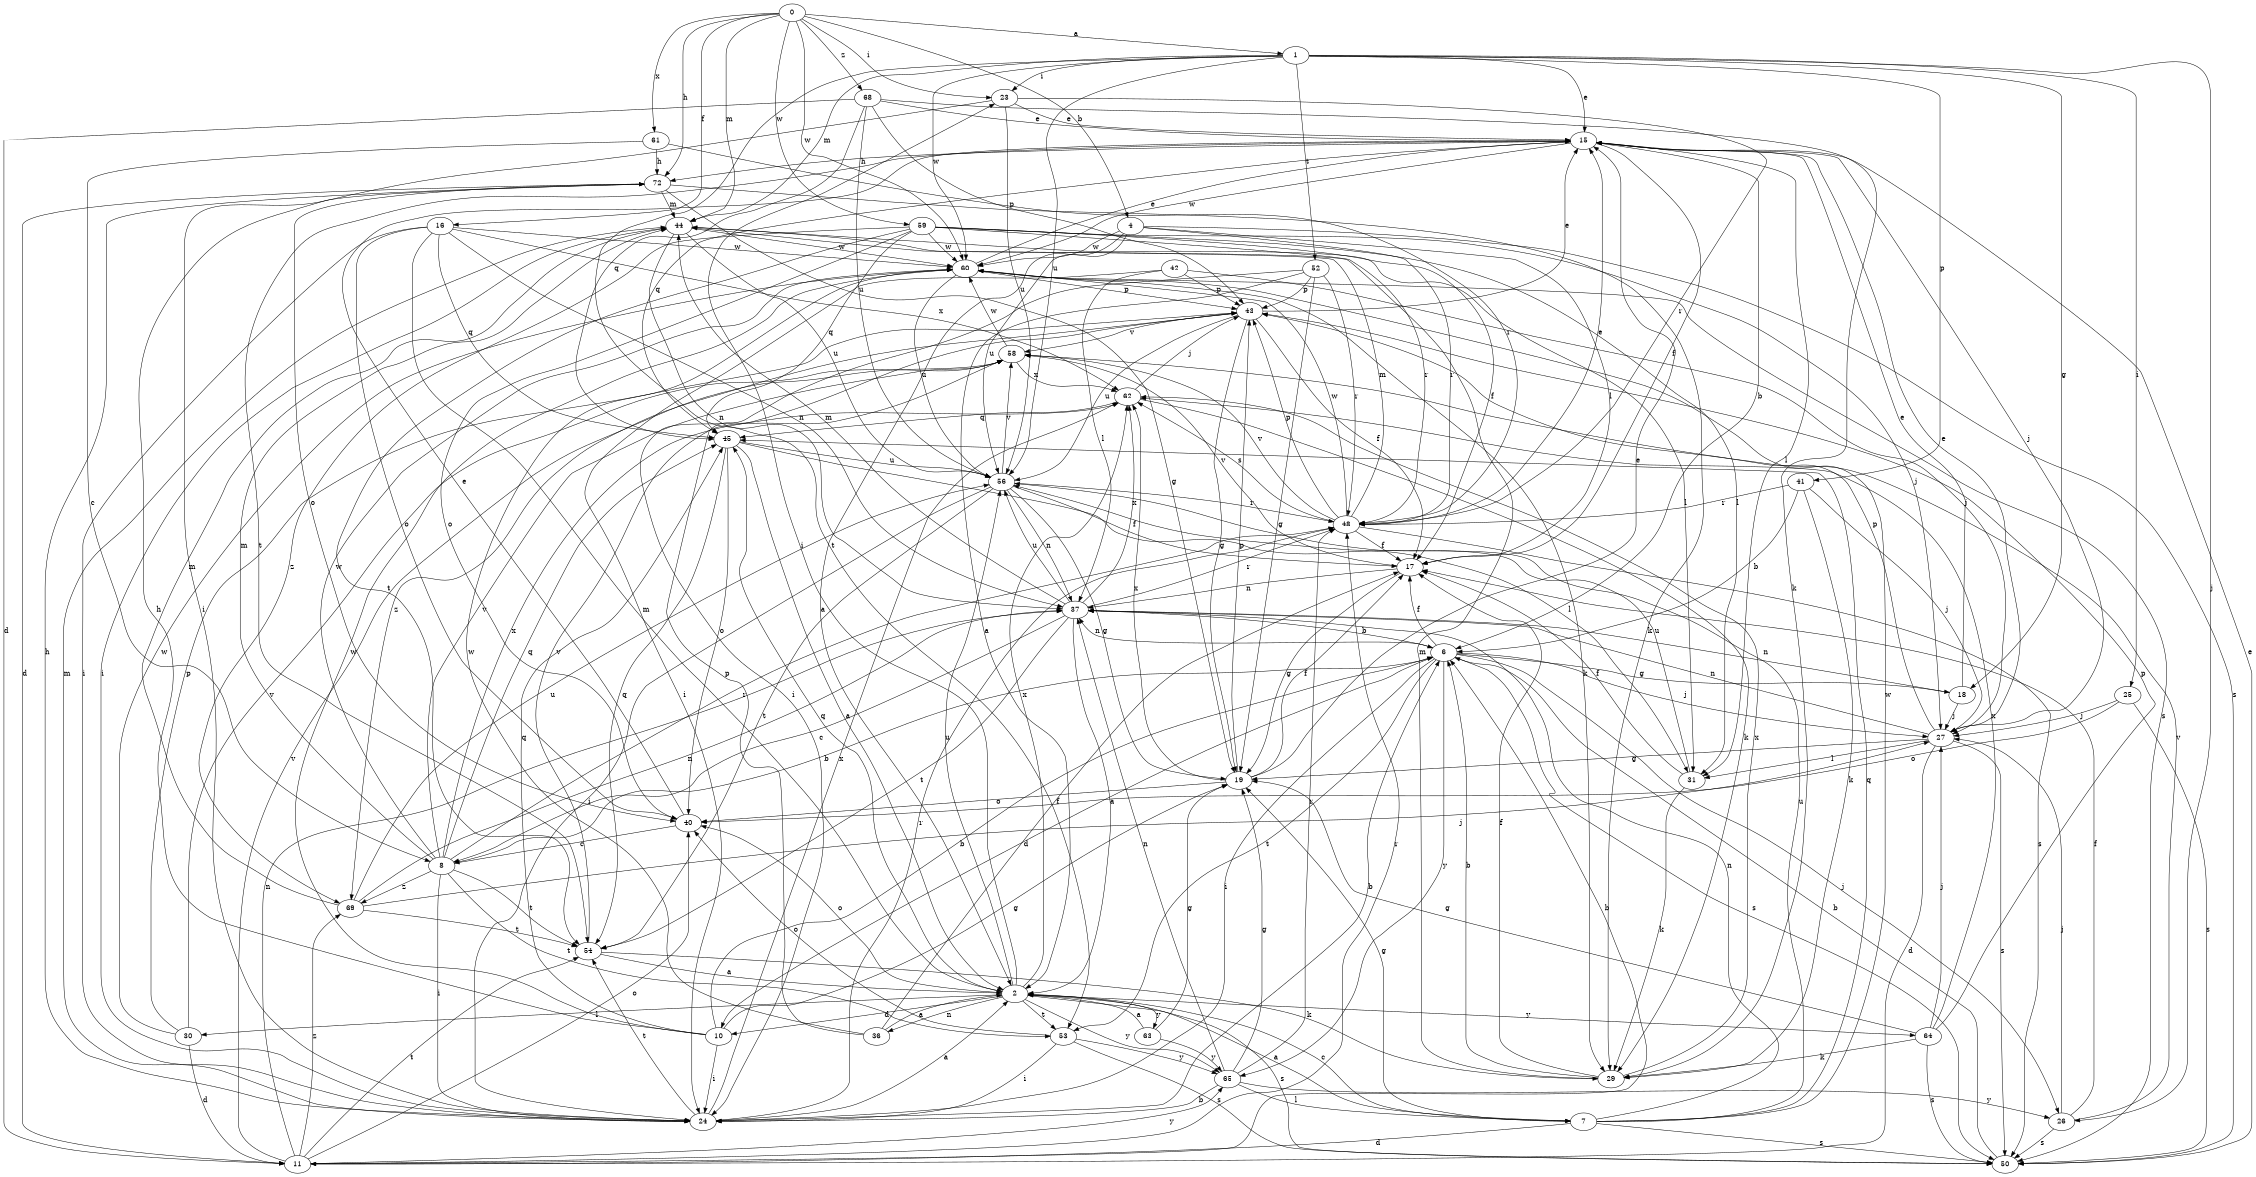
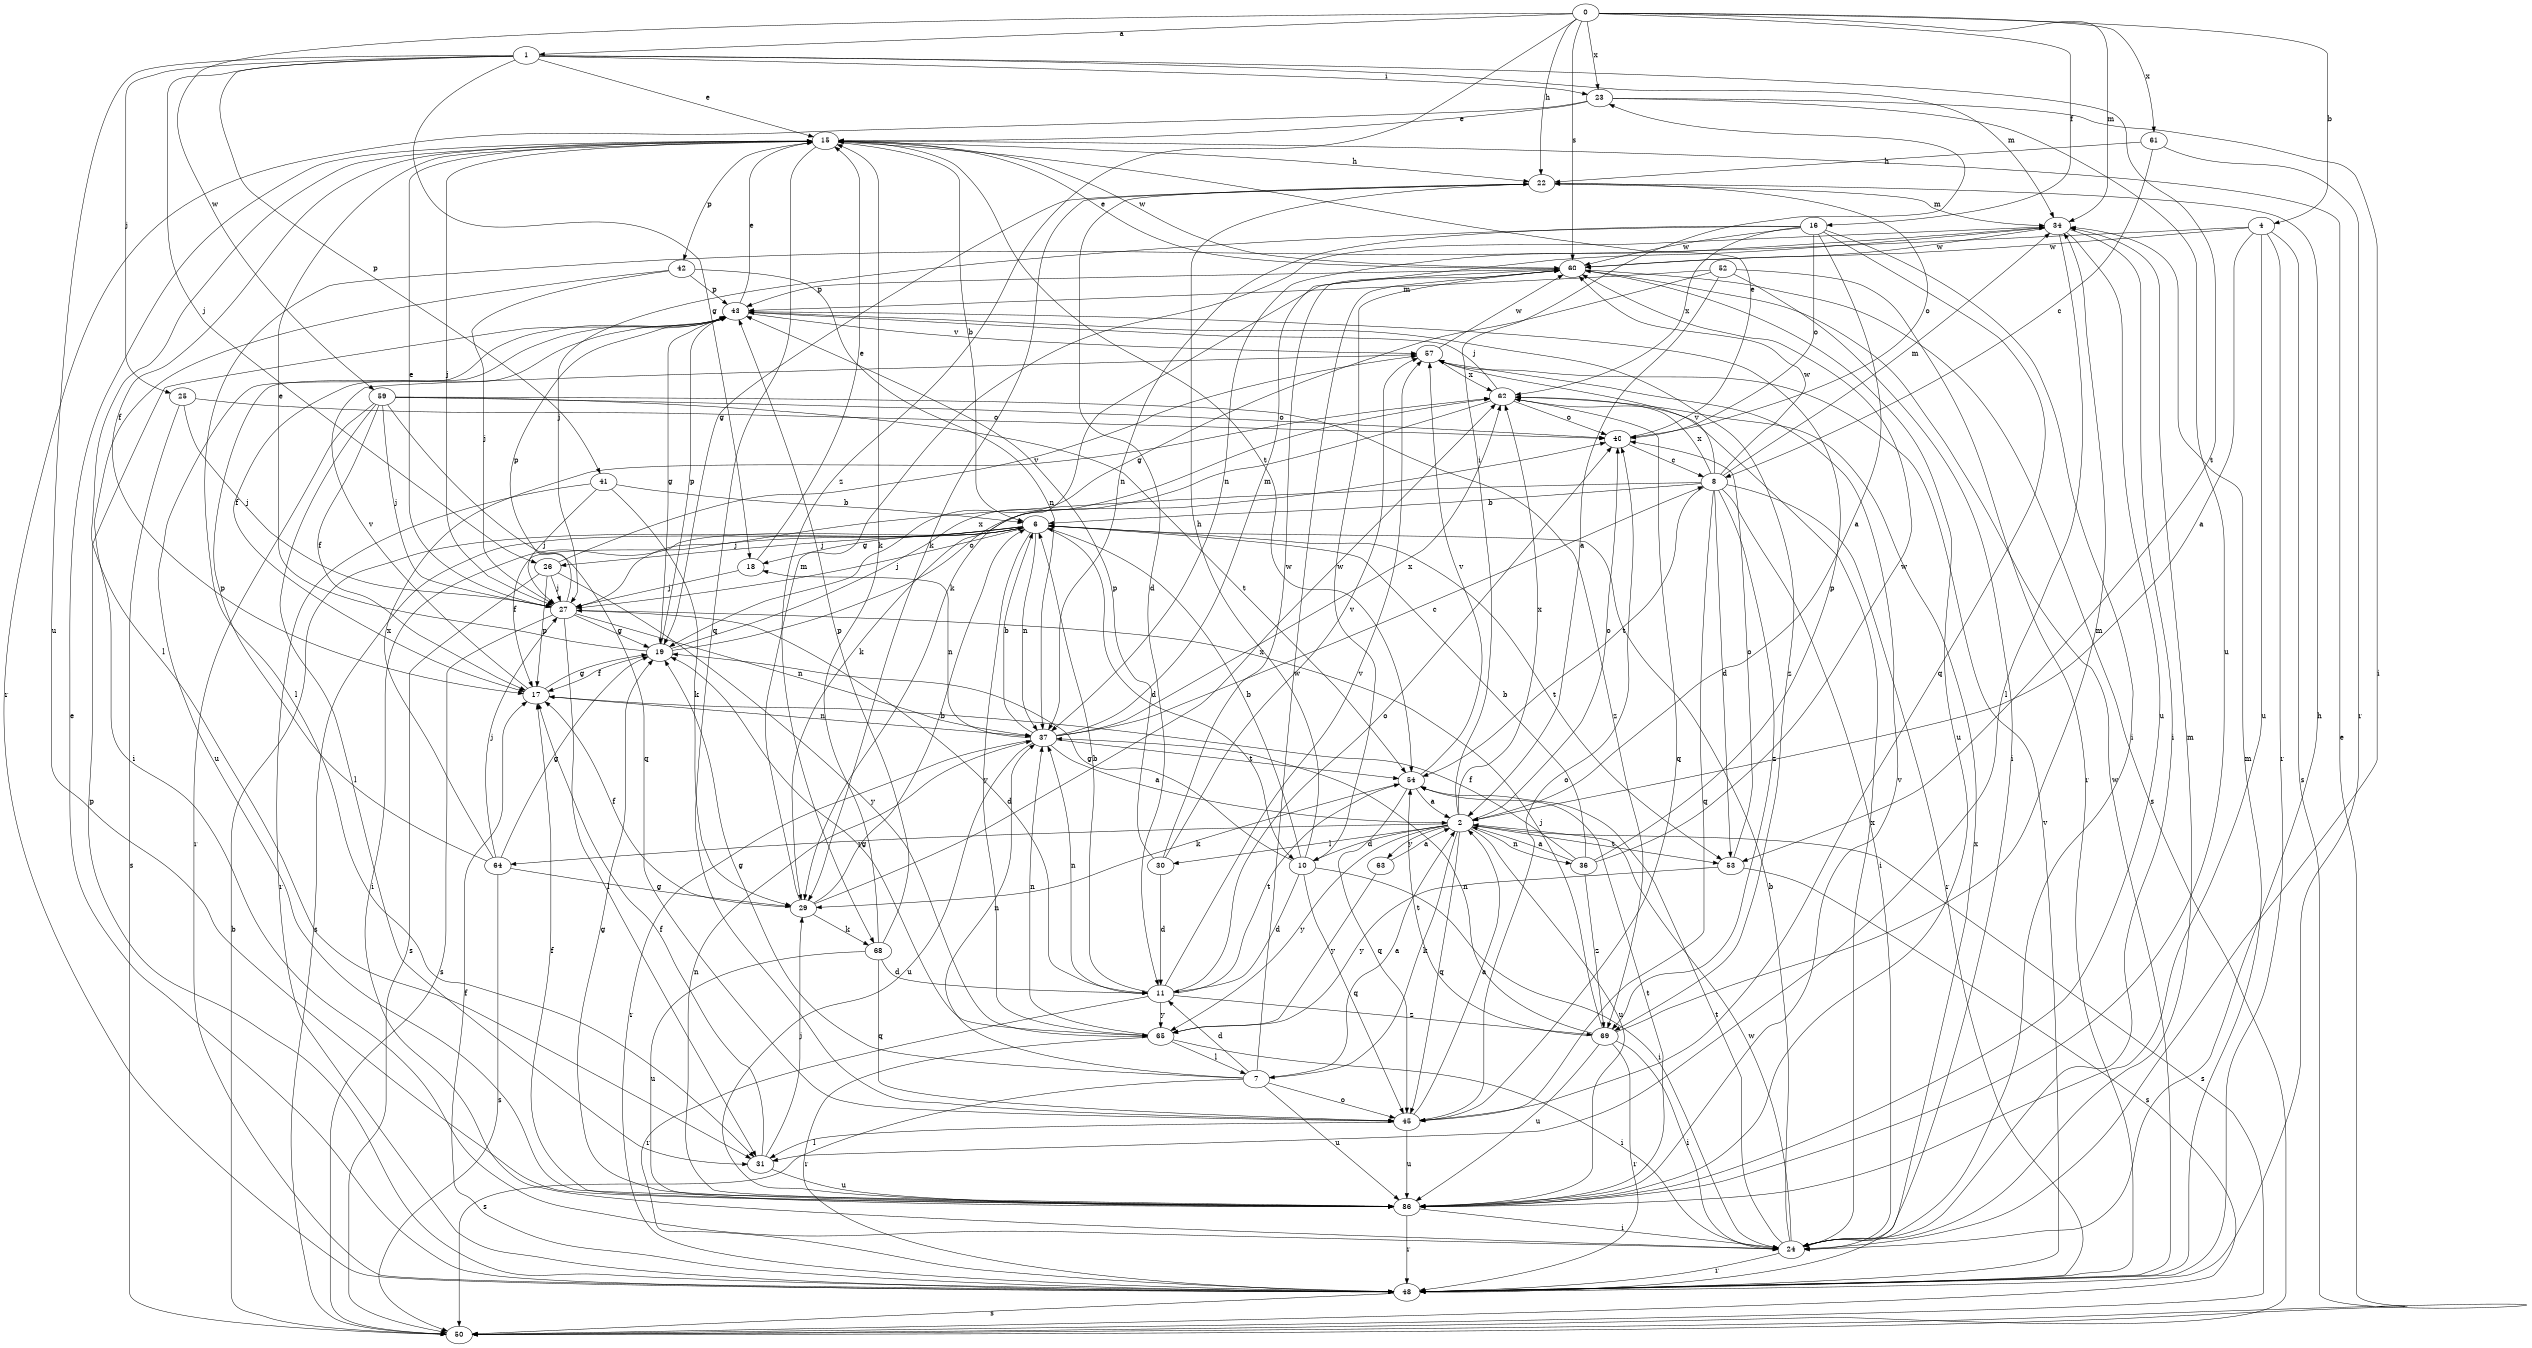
edge "0" -> "23": label "i" -> "x"
edge "1" -> "60": removed, label "w"
edge "68" -> "15": label "e" -> "k"
edge "0" -> "60": label "w" -> "s"
edge "1" -> "52": removed, label "t"
edge "15" -> "42": added, label "p"
node "72": label "72" -> "22"
edge "68" -> "29": reversed
node "44": label "44" -> "34"
edge "59" -> "60": removed, label "w"
edge "16" -> "27": added, label "j"
edge "4" -> "17": now "4" -> "31"
edge "52" -> "43": label "p" -> "m"
node "58": label "58" -> "57"
edge "1" -> "25": label "i" -> "j"
edge "62" -> "40": added, label "o"
edge "42" -> "37": label "l" -> "n"
edge "48" -> "62": label "s" -> "x"
node "56": label "56" -> "86"
edge "8" -> "27": added, label "j"
edge "36" -> "6": added, label "b"
edge "16" -> "2": label "m" -> "a"
edge "18" -> "37": reversed
edge "45" -> "54": reversed
edge "7" -> "45": label "q" -> "o"
edge "26" -> "17": label "f" -> "p"
edge "63" -> "19": removed, label "g"
edge "31" -> "29": label "k" -> "j"
edge "36" -> "69": added, label "z"
edge "8" -> "53": label "t" -> "d"
edge "10" -> "11": added, label "d"
edge "24" -> "2": label "a" -> "w"
edge "2" -> "7": label "c" -> "k"
edge "64" -> "29": label "k" -> "g"
edge "65" -> "26": reversed
edge "53" -> "24": now "69" -> "24"
edge "65" -> "24": label "b" -> "i"
edge "69" -> "48": added, label "r"
